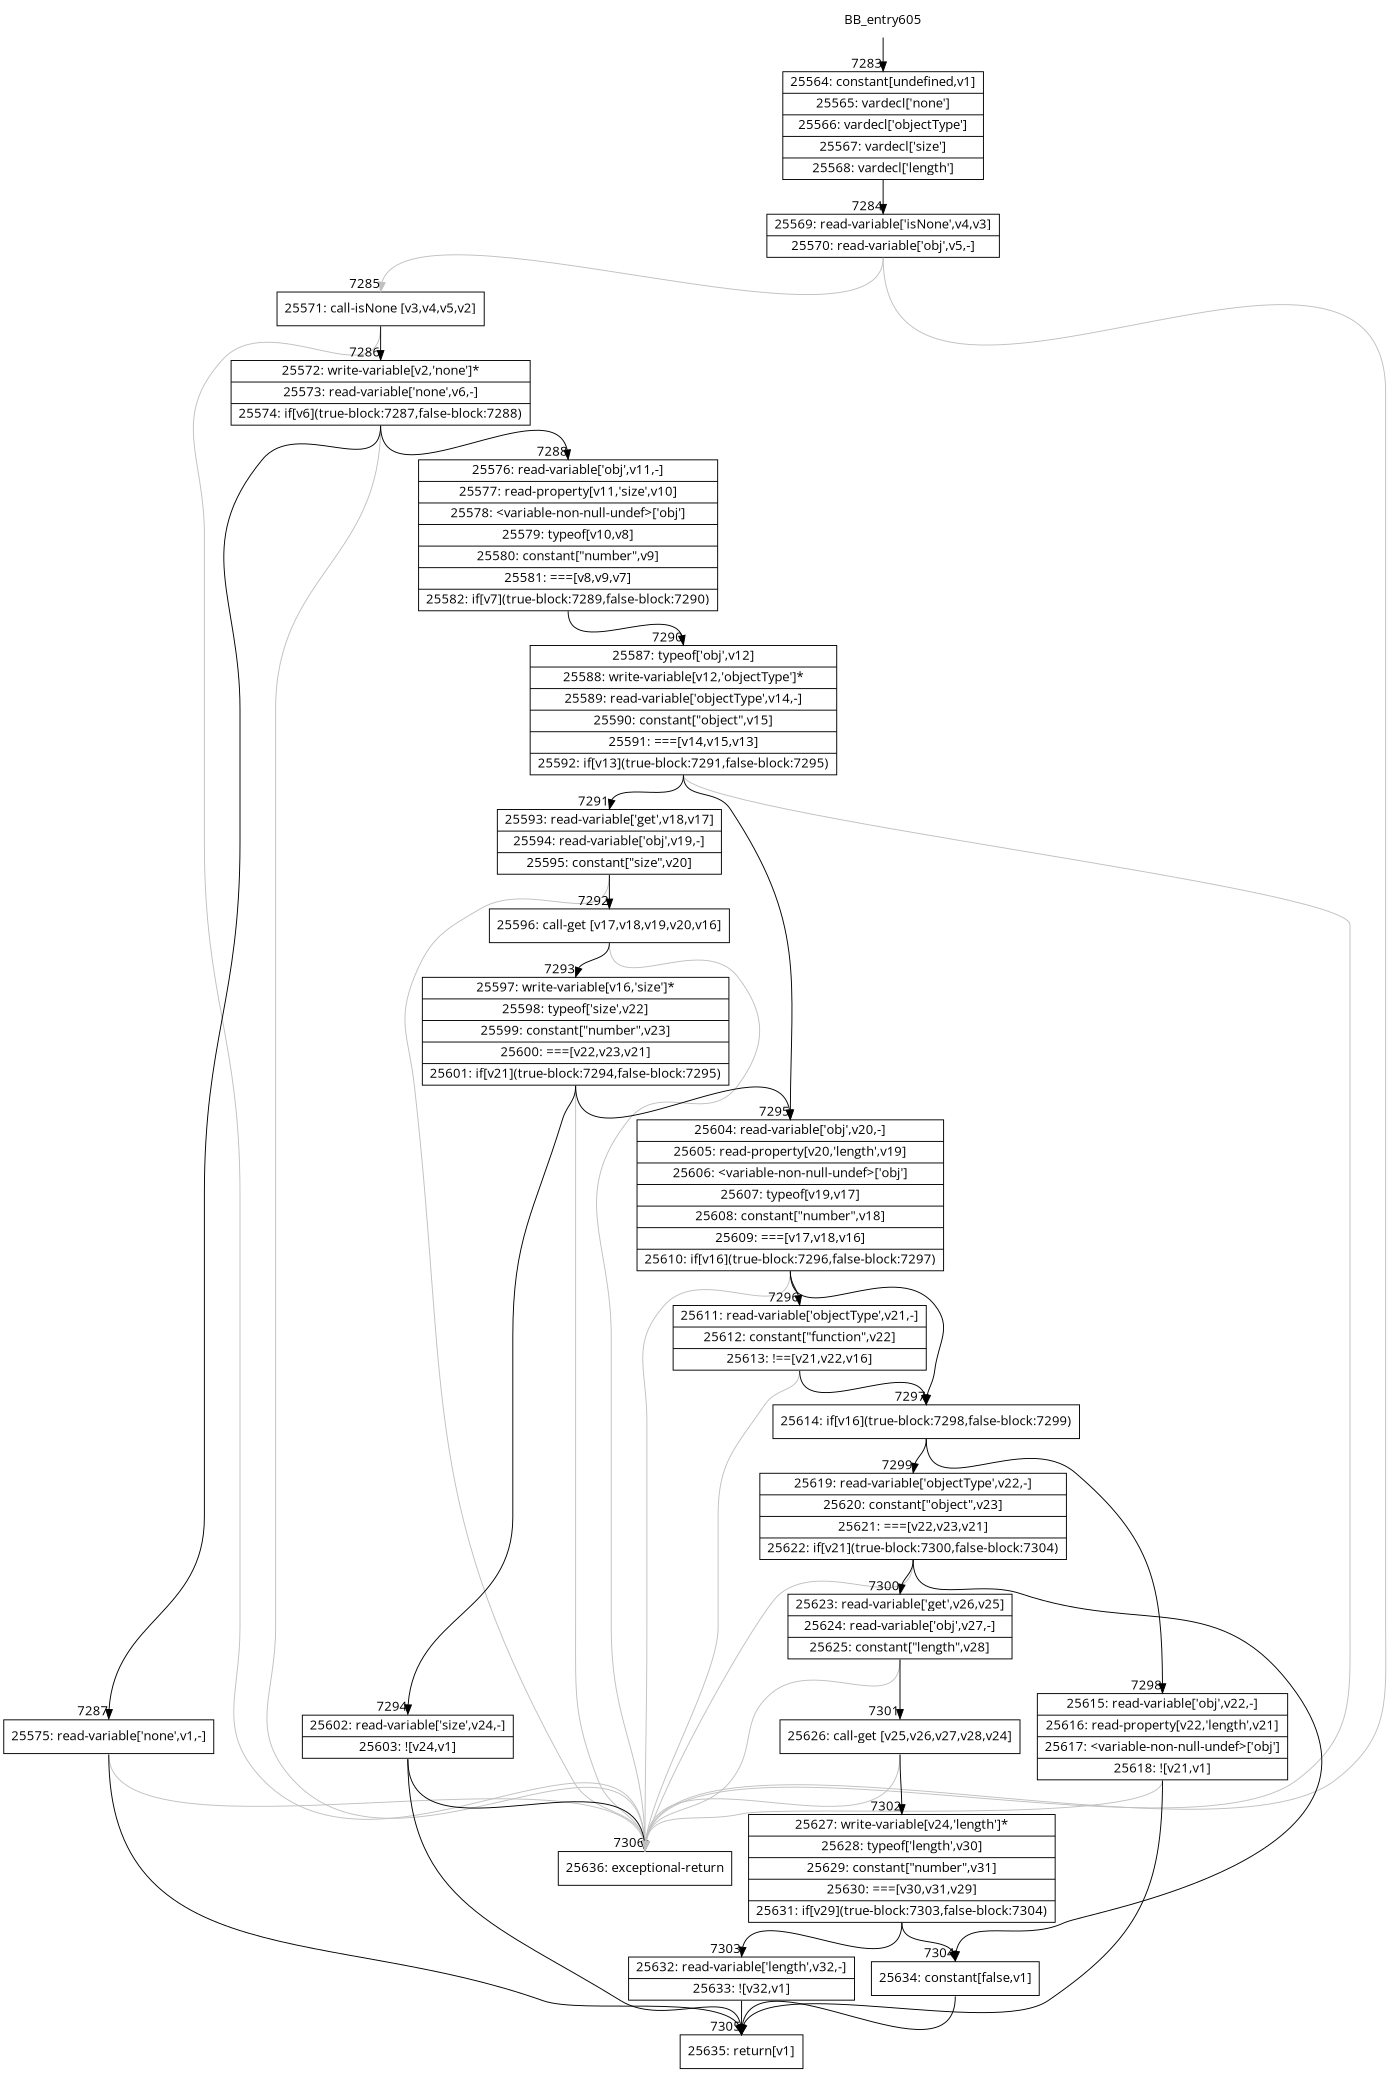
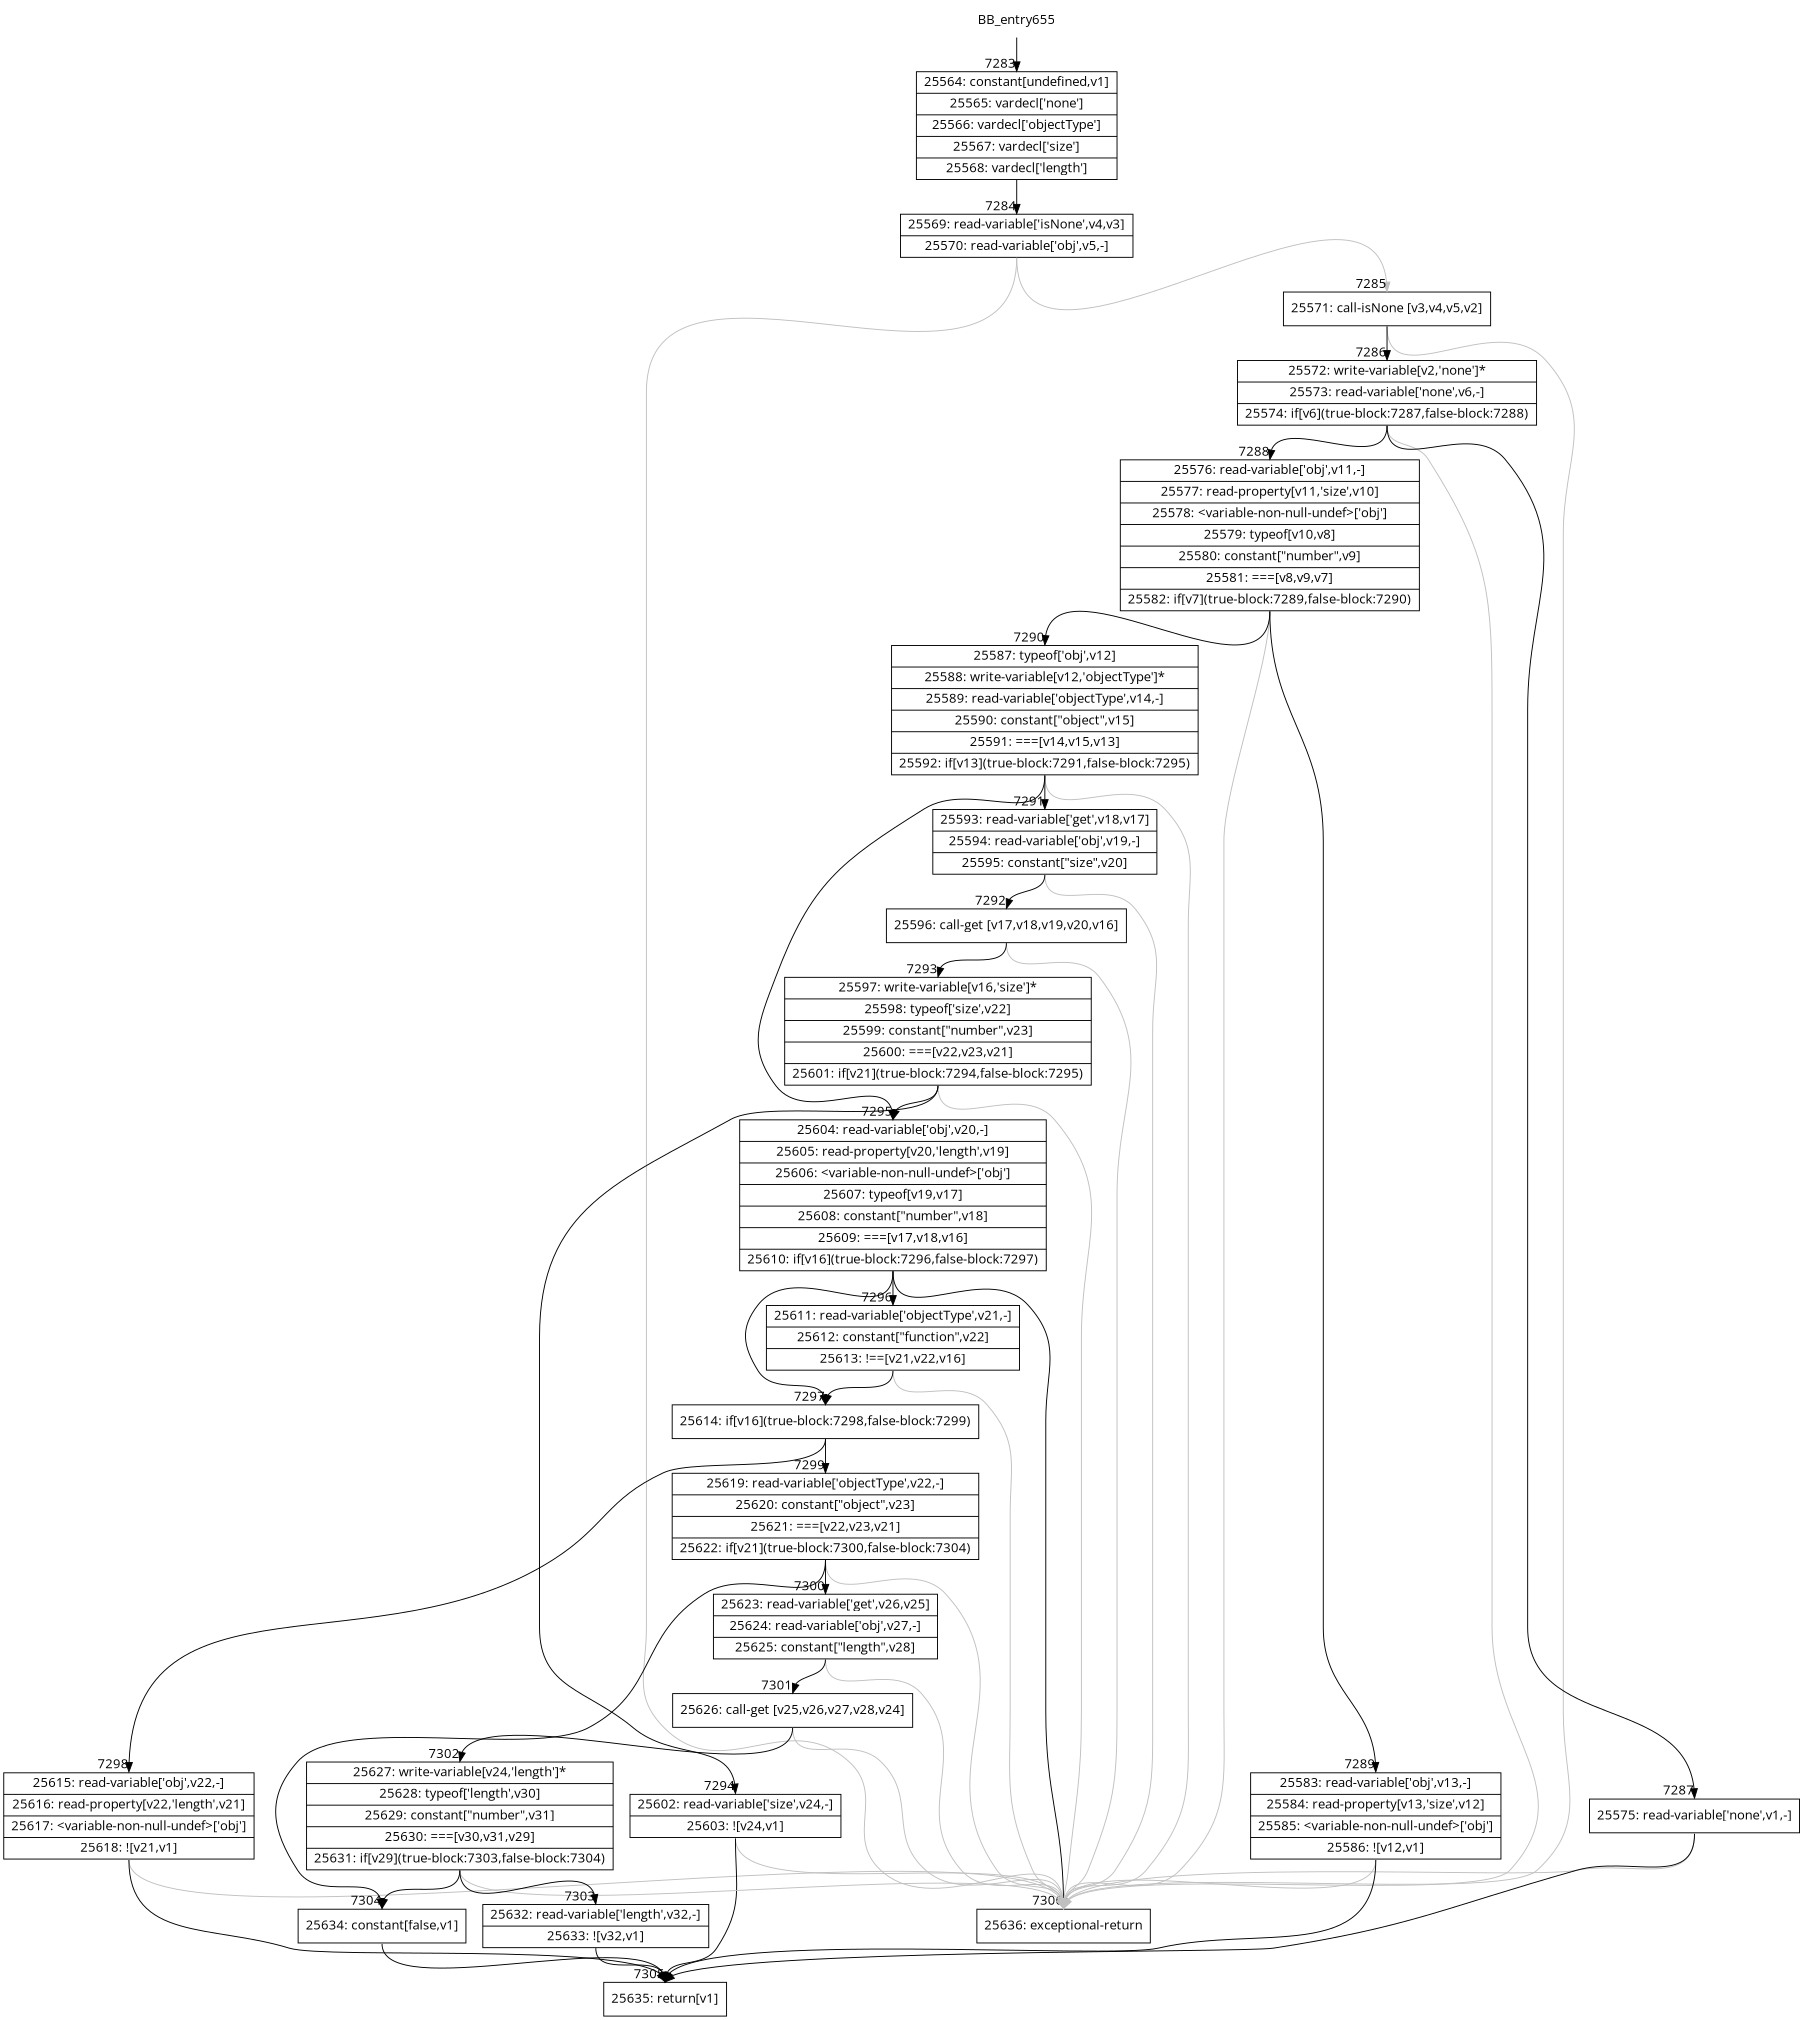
node "BB_entry605": label "BB_entry605" -> "BB_entry655"
edge "25576: read-variable['obj',v11,-]" -> "25636: exceptional-return": added
edge "25604: read-variable['obj',v20,-]" -> "25636: exceptional-return": color gray -> black
edge "25602: read-variable['size',v24,-]" -> "25636: exceptional-return": color black -> gray
node "25583: read-variable['obj',v13,-]": added
edge "25627: write-variable[v24,'length']*" -> "25636: exceptional-return": added
